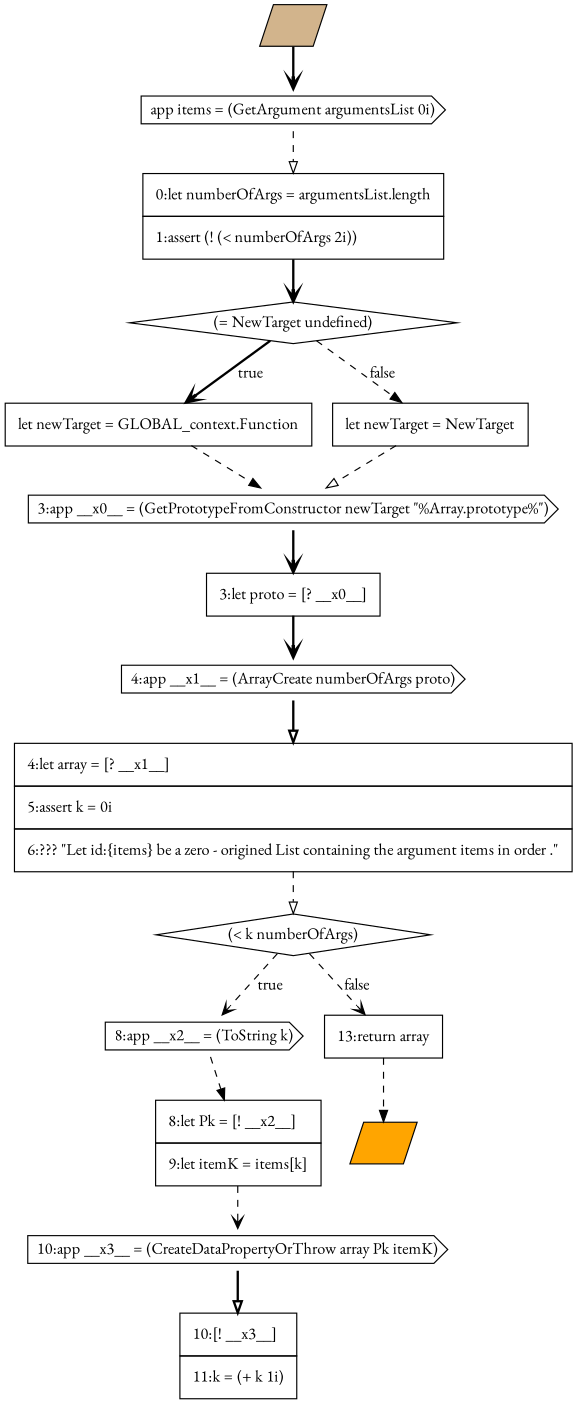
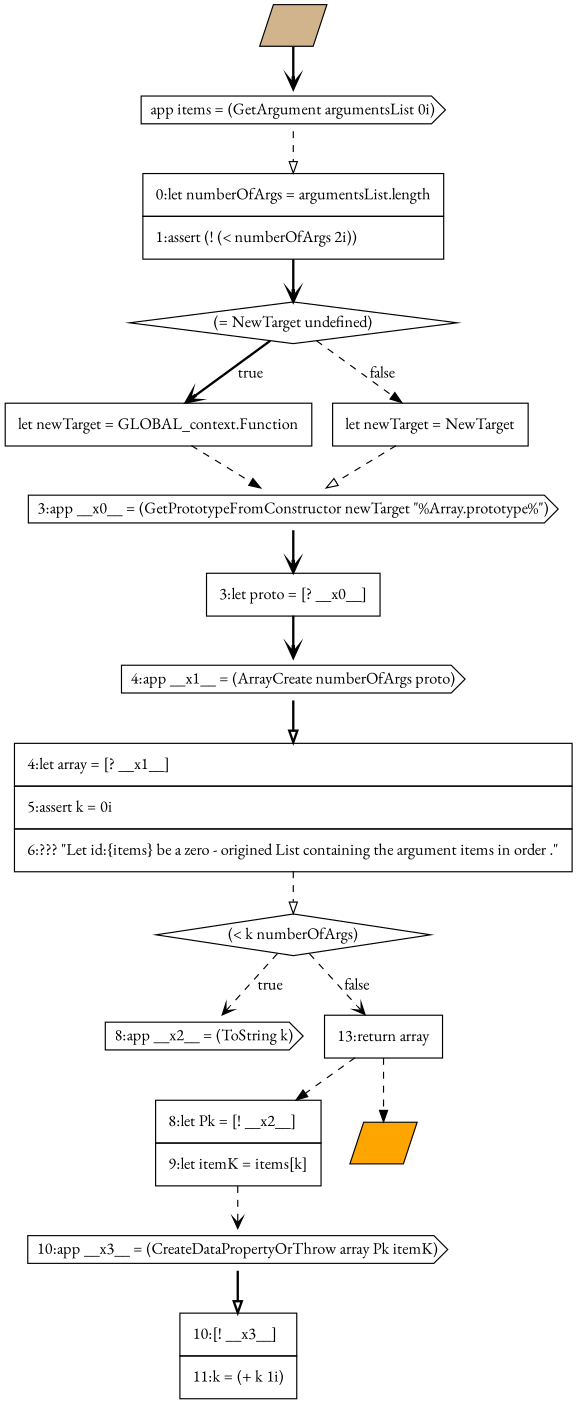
edge "8:app __x2__ = (ToString k)" -> "8:let Pk = [! __x2__]": now "13:return array" -> "8:let Pk = [! __x2__]"
